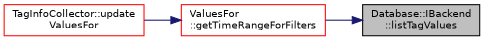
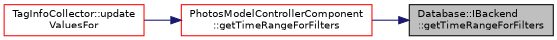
node "ValuesFor ::getTimeRangeForFilters": label "ValuesFor ::getTimeRangeForFilters" -> "PhotosModelControllerComponent ::getTimeRangeForFilters"
node "Database::IBackend ::listTagValues": label "Database::IBackend ::listTagValues" -> "Database::IBackend ::getTimeRangeForFilters"
